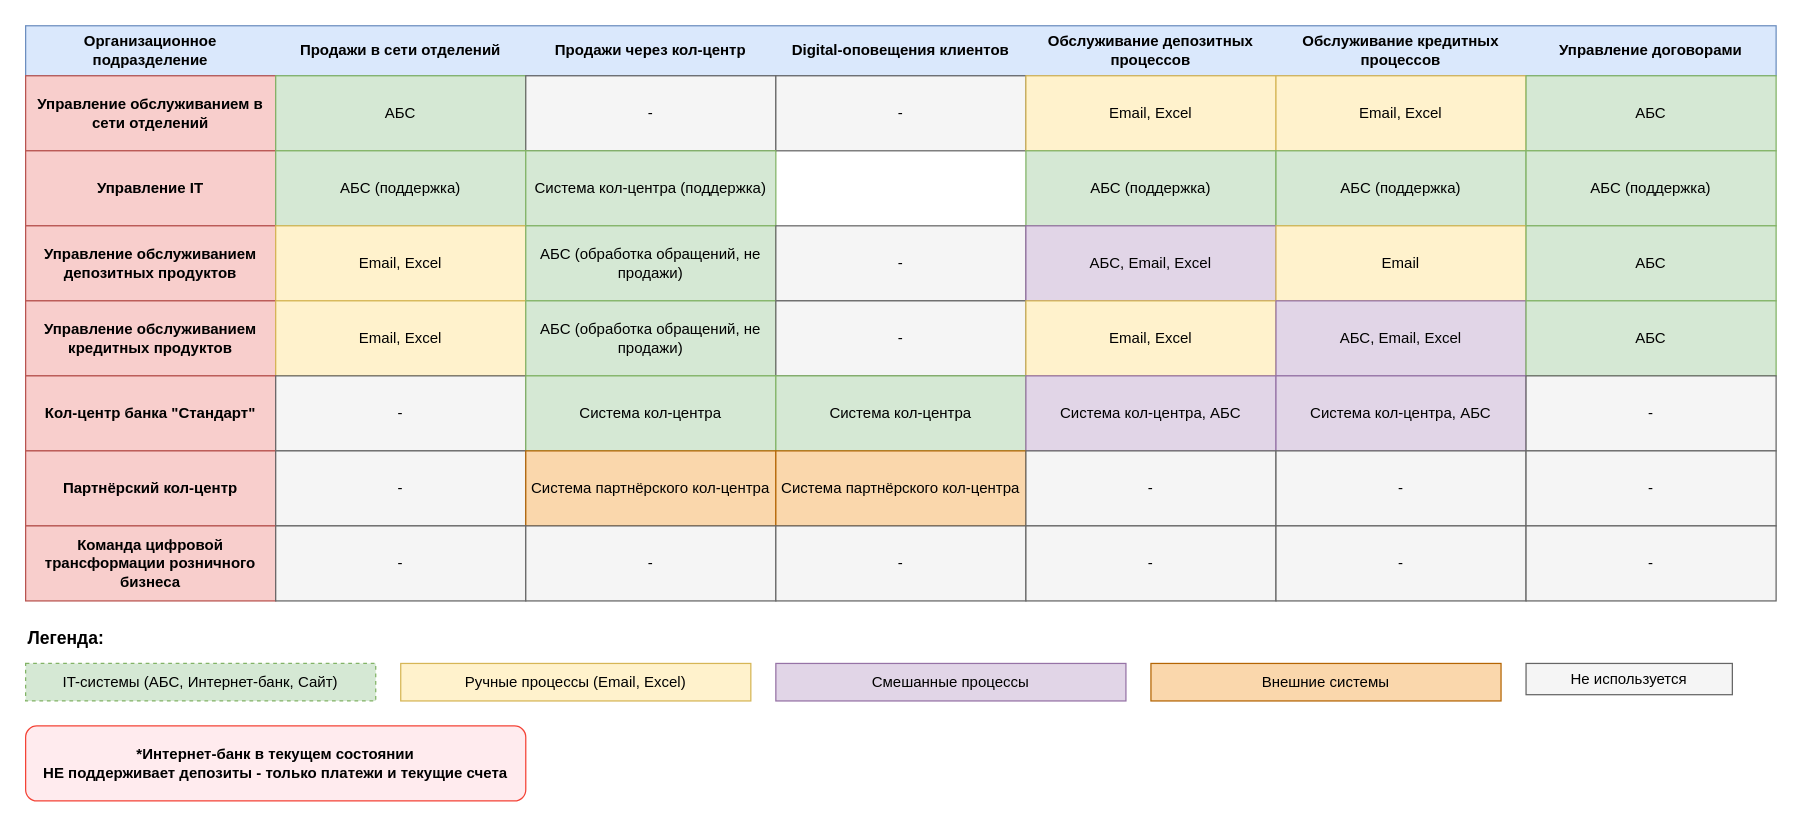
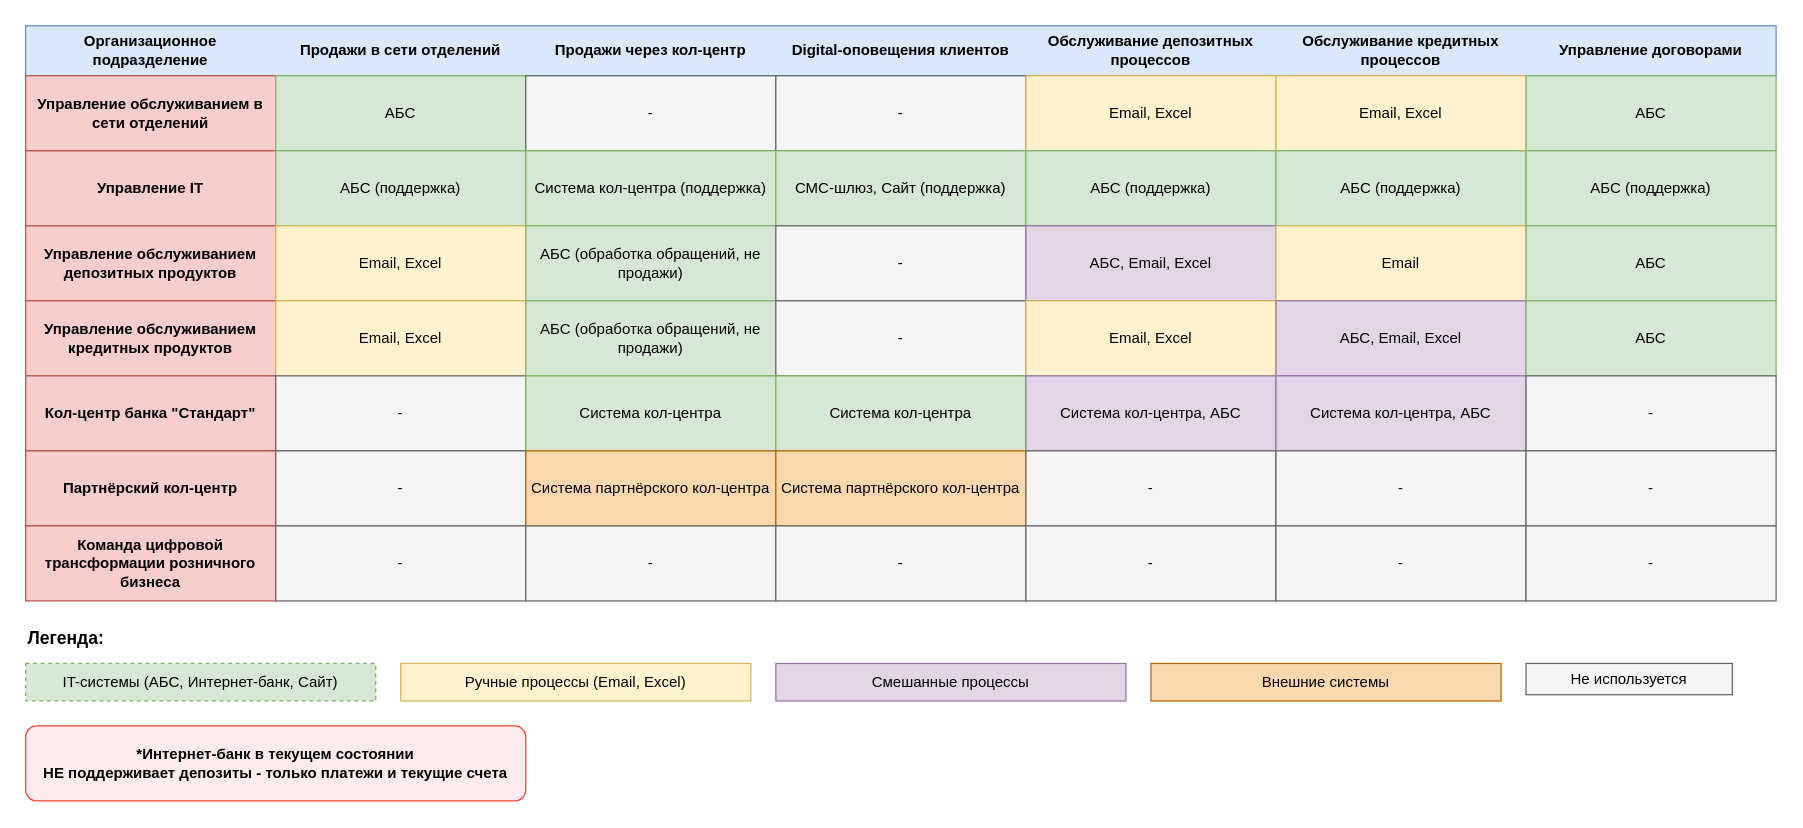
node "СМС-шлюз, Сайт (поддержка)": added
